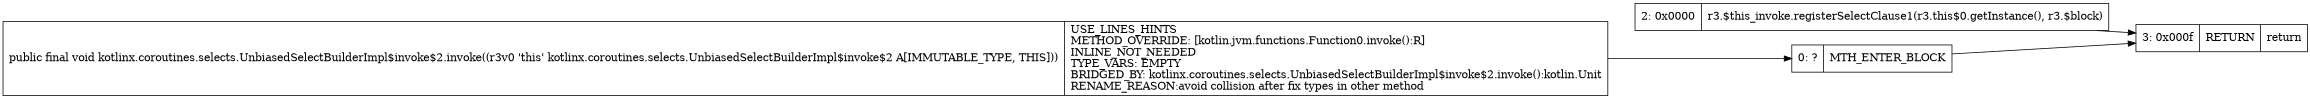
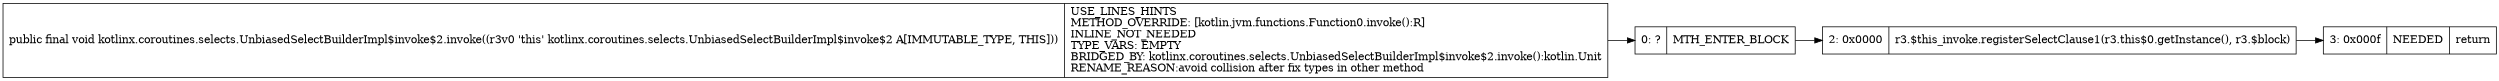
node "3: 0x000f": text "RETURN" -> "NEEDED"
edge "0: ?" -> "3: 0x000f": now "0: ?" -> "2: 0x0000"
